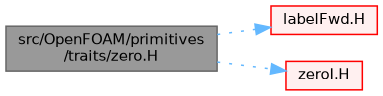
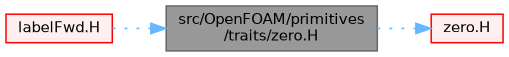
edge "src/OpenFOAM/primitives /traits/zero.H" -> "labelFwd.H": reversed
node "zeroI.H": label "zeroI.H" -> "zero.H"
